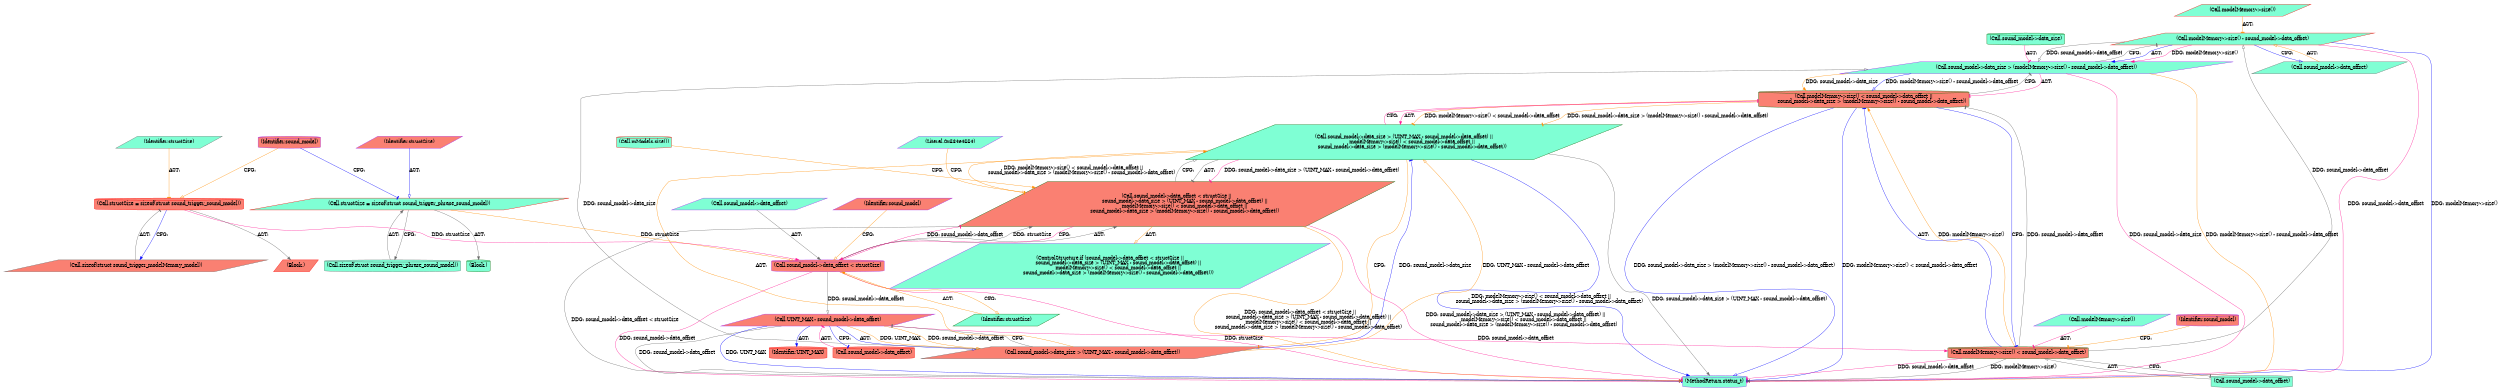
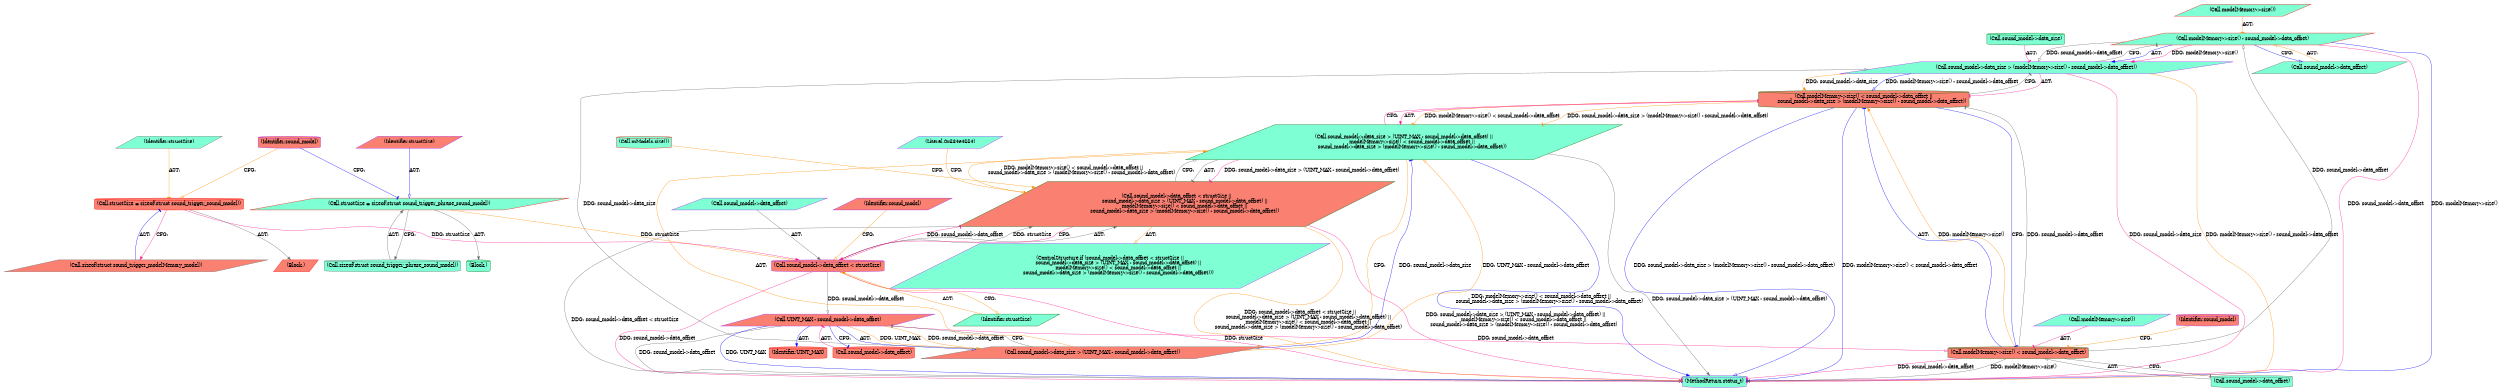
edge "(Call,sizeof(struct sound_trigger_modelMemory_model))" -> "(Call,structSize = sizeof(struct sound_trigger_sound_model))": color gray40 -> blue
edge "(Call,structSize = sizeof(struct sound_trigger_sound_model))" -> "(Call,sizeof(struct sound_trigger_modelMemory_model))": color blue -> deeppink
edge "(Call,UINT_MAX - sound_model->data_offset)" -> "(Call,modelMemory->size() < sound_model->data_offset)": arrowhead normal -> onormal
